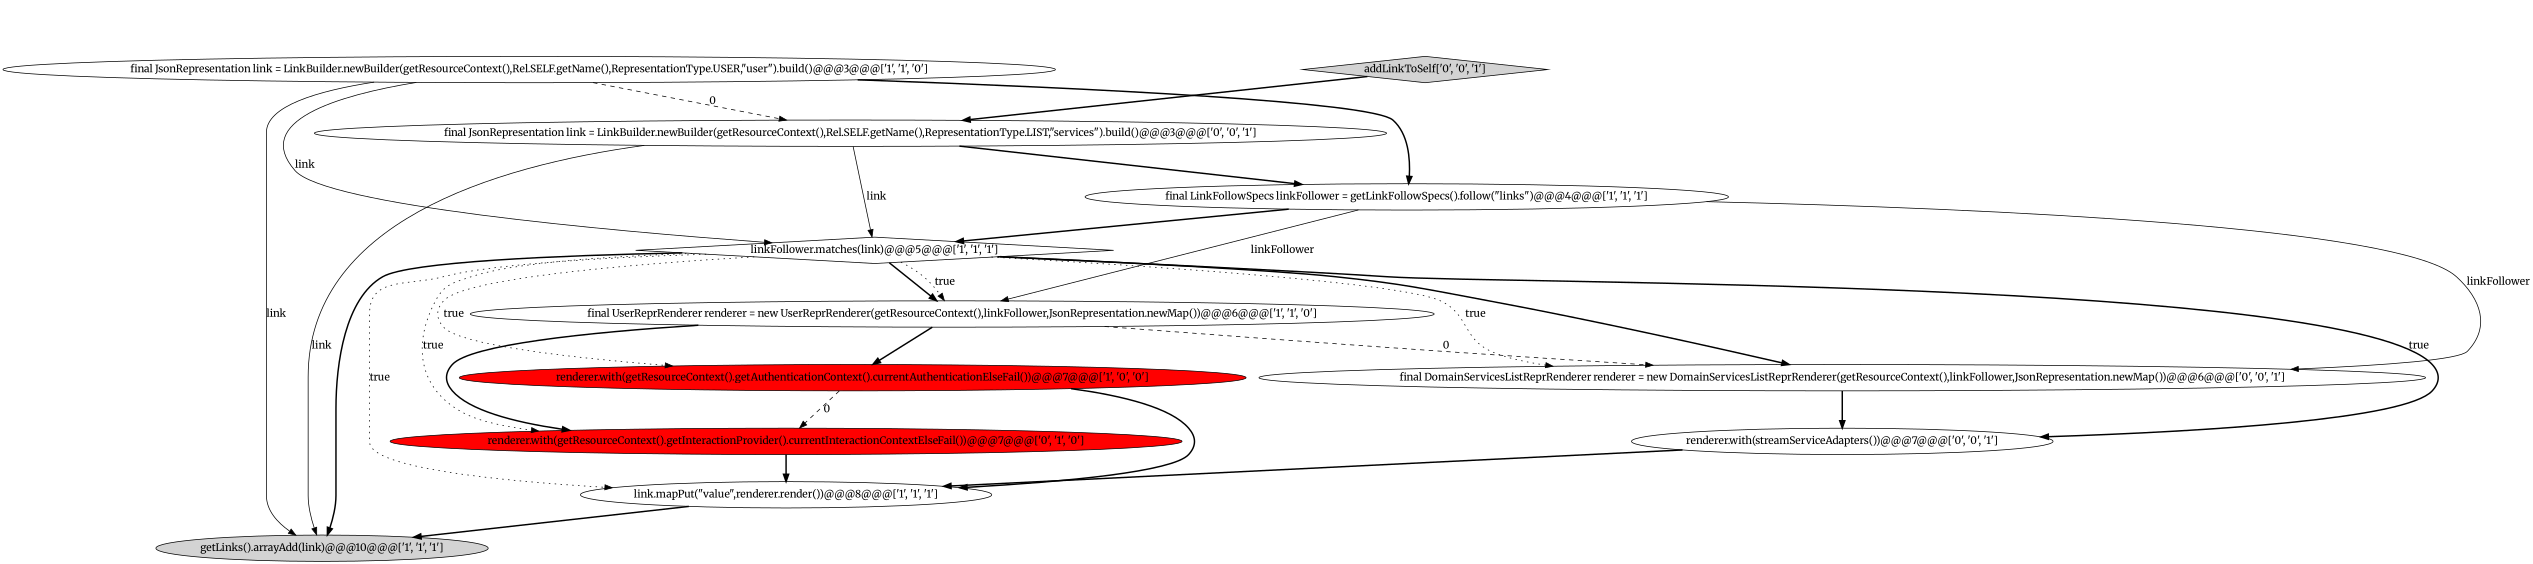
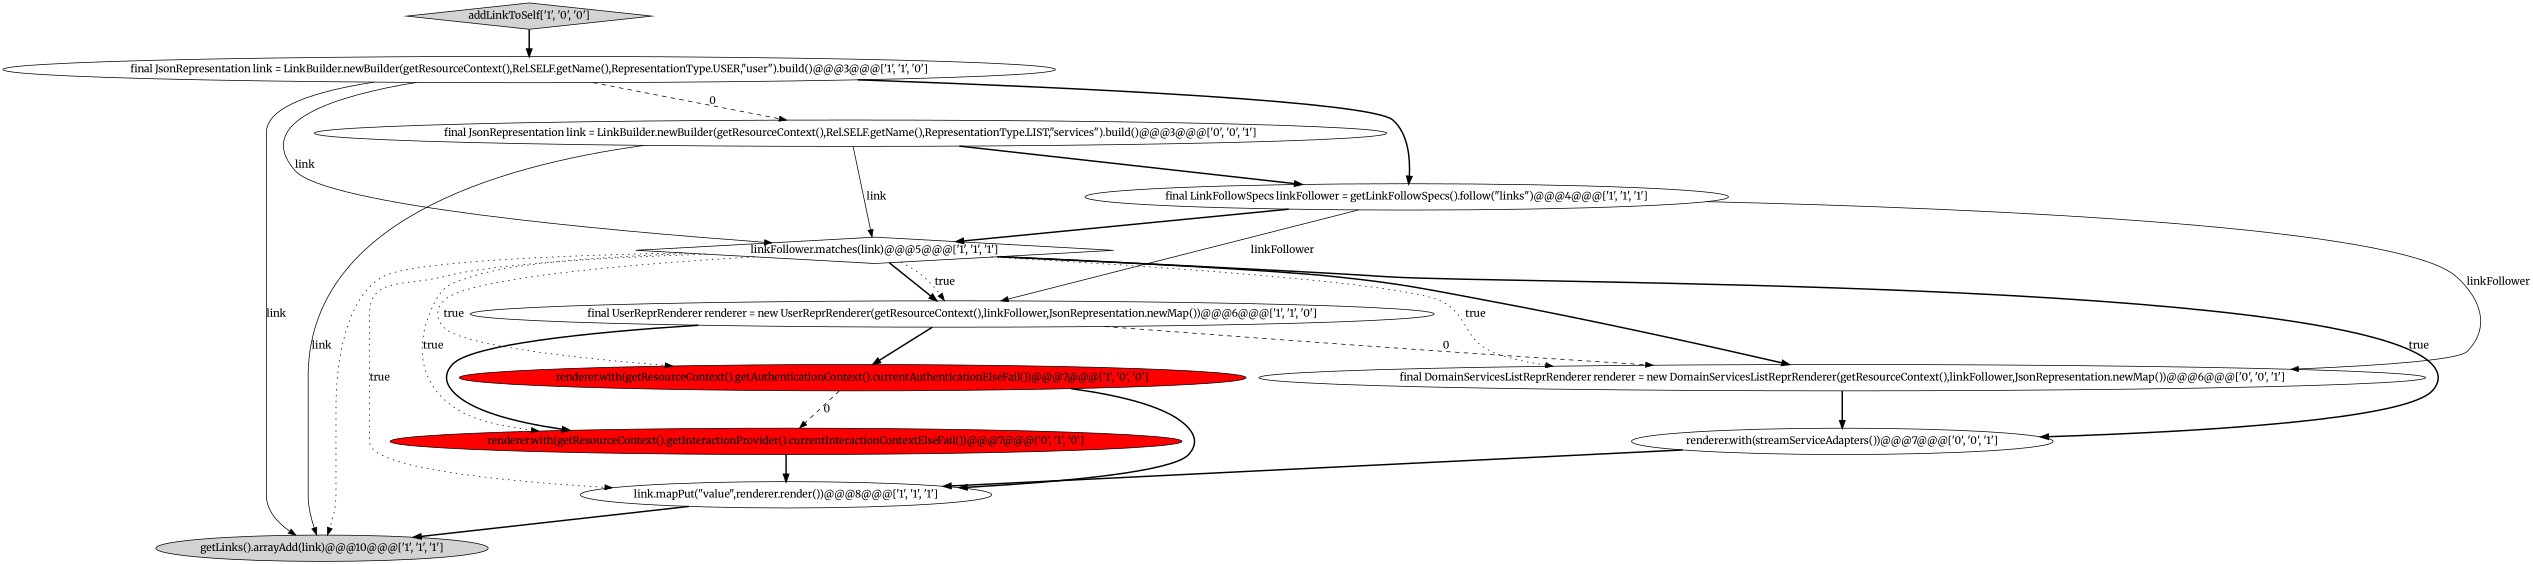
node "addLinkToSelf['1', '0', '0']": added
node "addLinkToSelf['0', '0', '1']": removed
edge "linkFollower.matches(link)@@@5@@@['1', '1', '1']" -> "getLinks().arrayAdd(link)@@@10@@@['1', '1', '1']": style bold -> dotted
